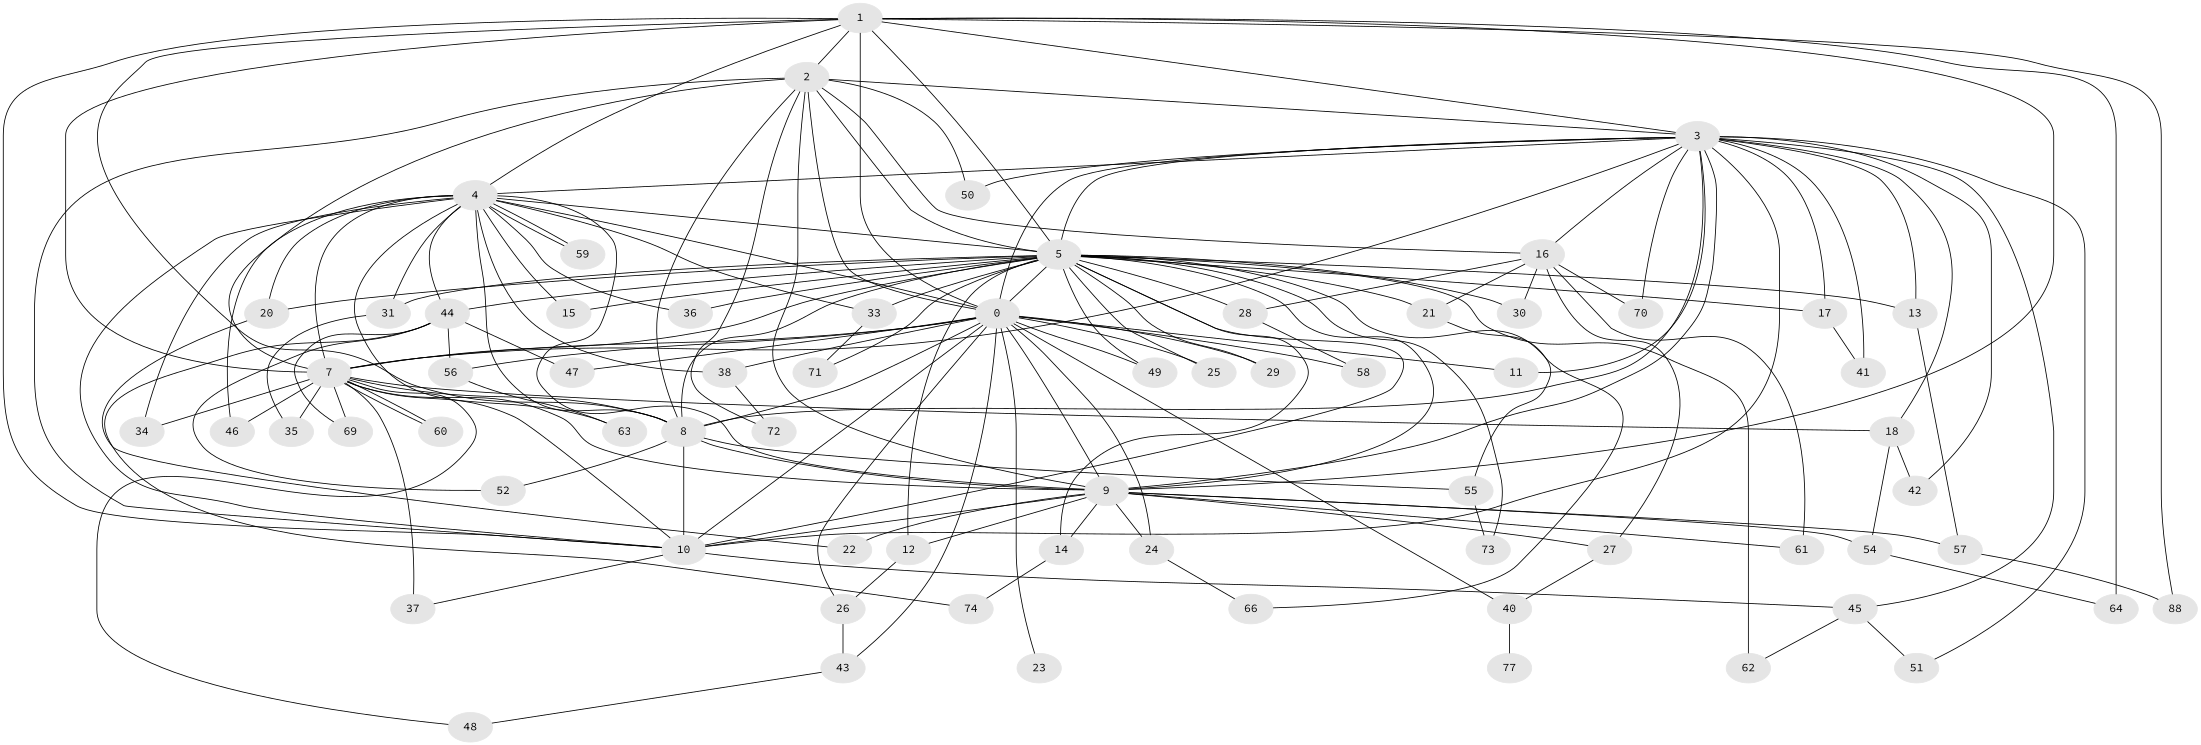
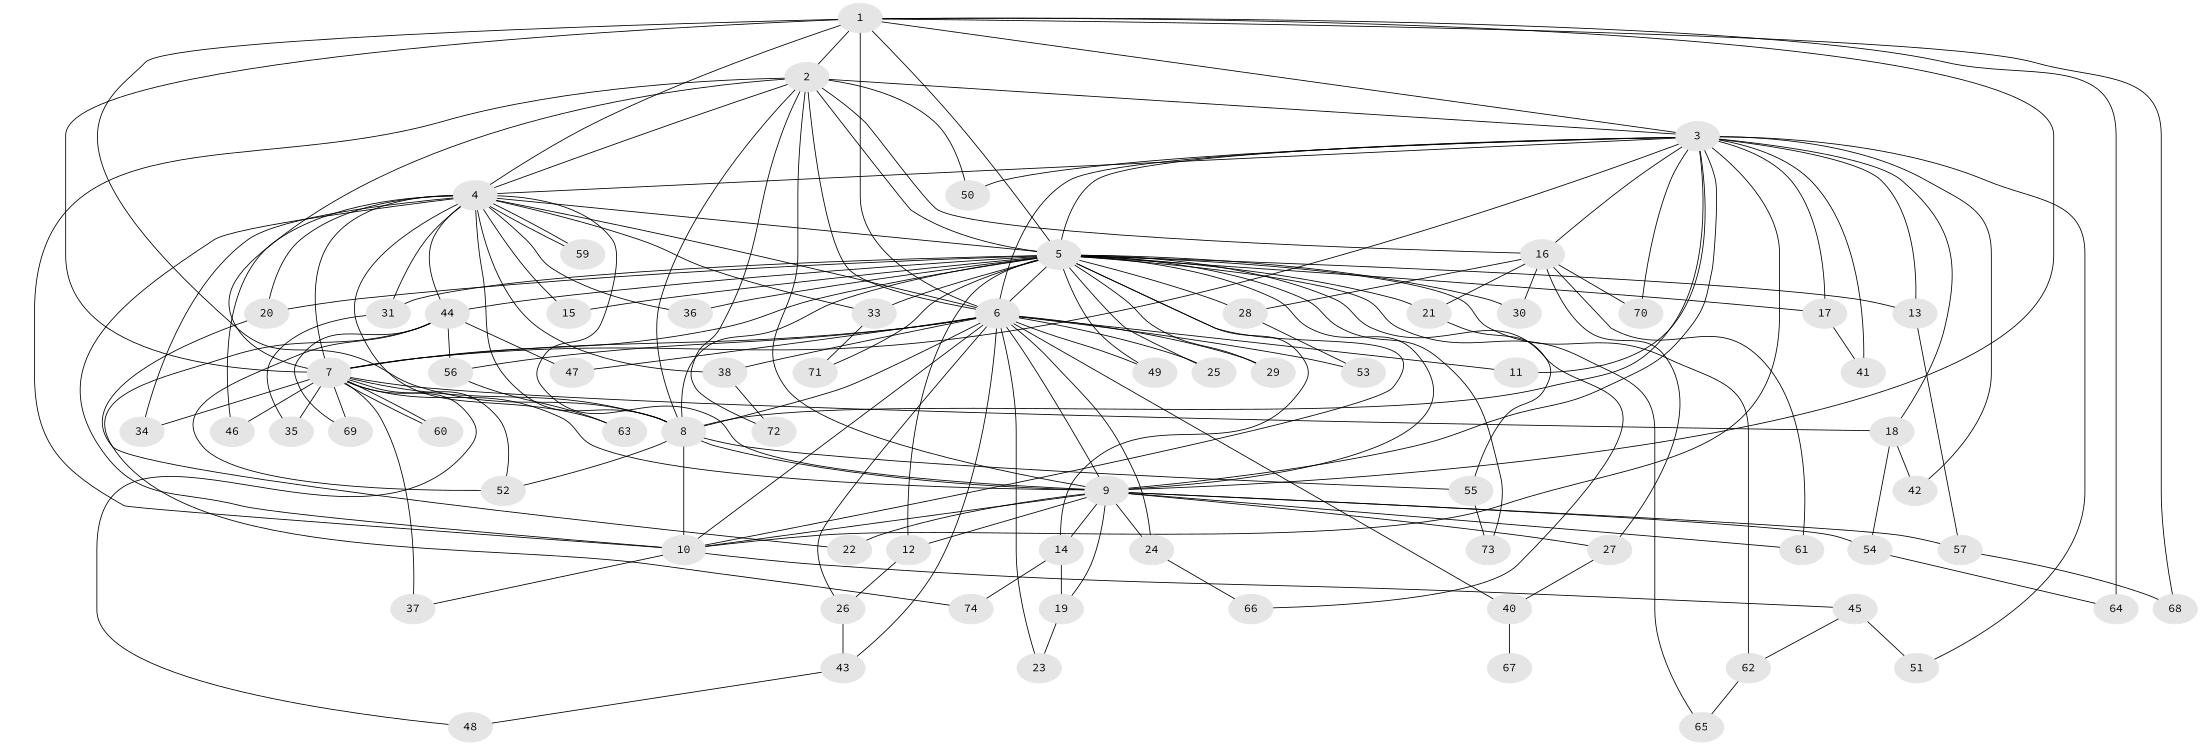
edge "2" -- "4": added
edge "1" -- "10": removed
node "0": label "0" -> "6"
edge "3" -- "45": removed
node "58": label "58" -> "53"
edge "7" -- "10": now "7" -- "52"
node "19": added
node "88": label "88" -> "68"
node "77": label "77" -> "67"
node "65": added
